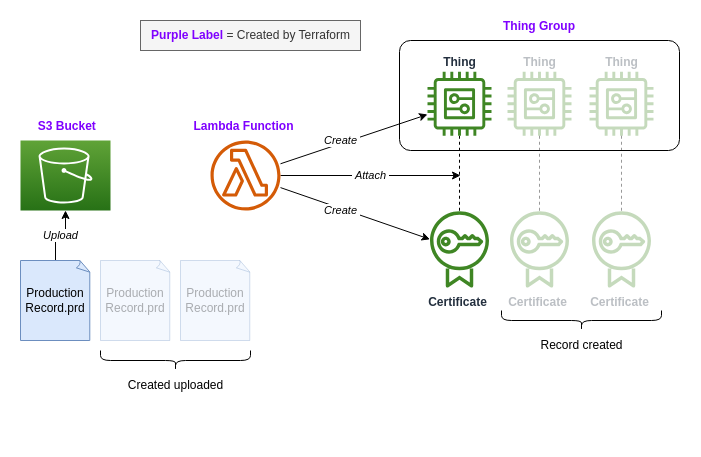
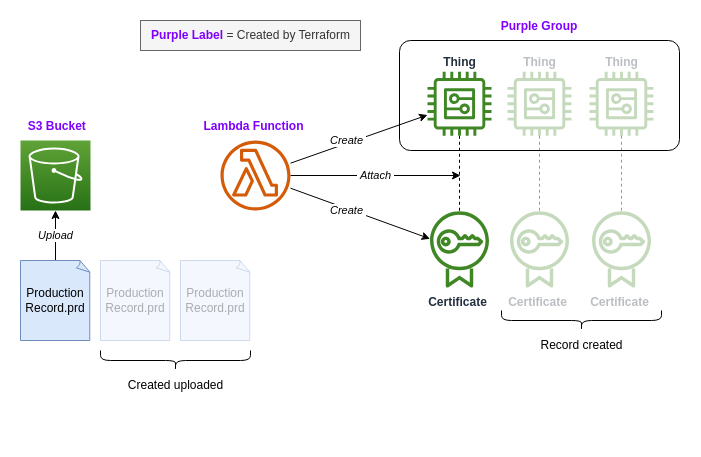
node "Thing Group": label "Thing Group" -> "Purple Group"
node "S3 Bucket": size 90x70 -> 70x70
node "Lambda Function": moved (246, 176) -> (256, 176)
